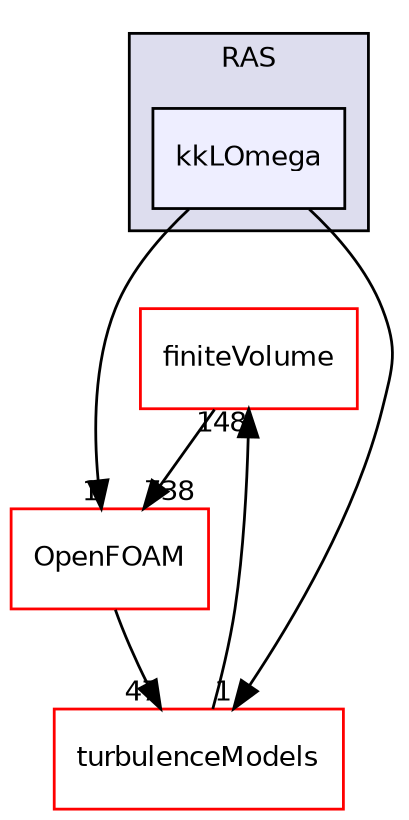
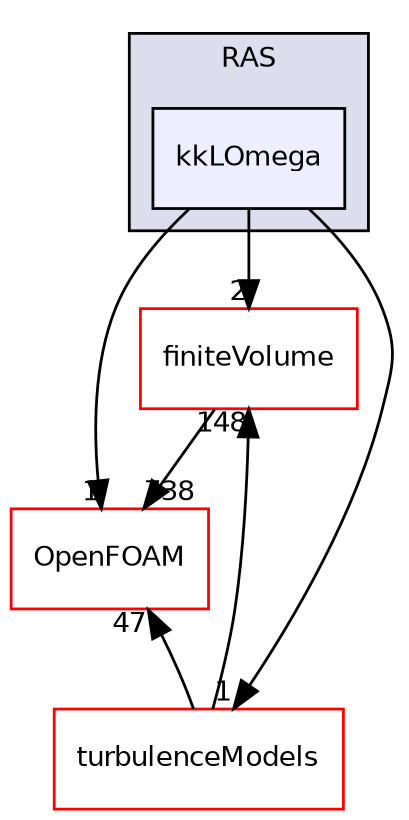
edge "kkLOmega" -> "finiteVolume": added
edge "OpenFOAM" -> "turbulenceModels": reversed
